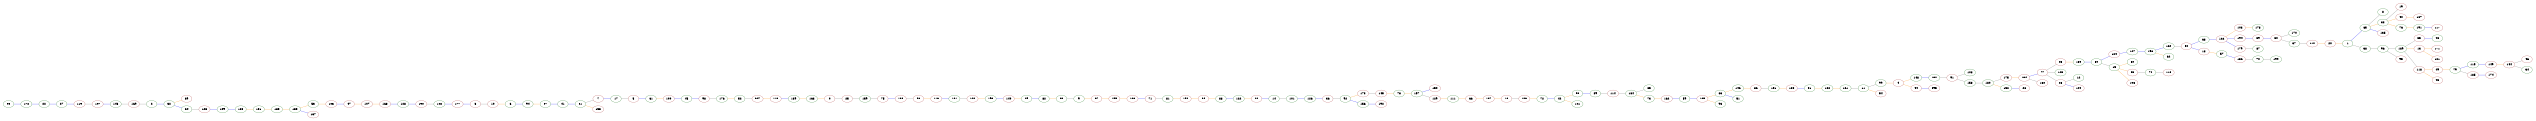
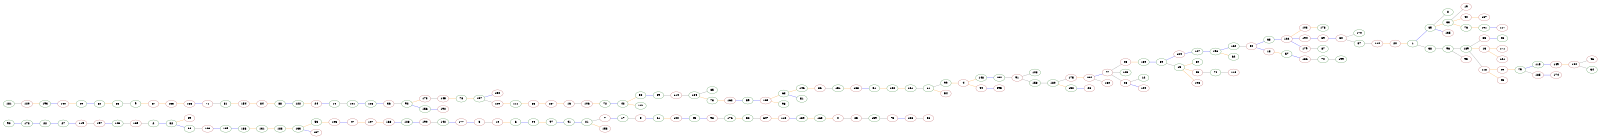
node "116": removed
